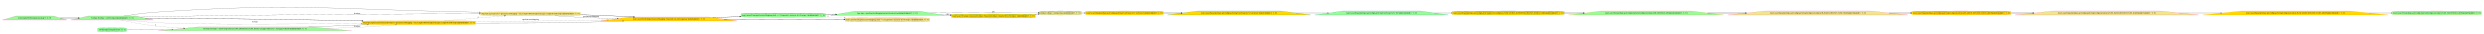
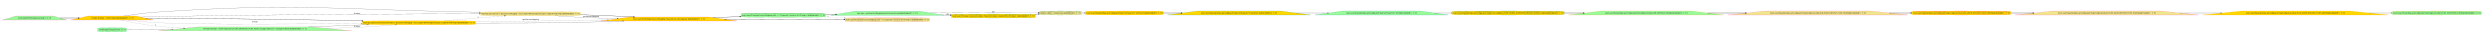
node "FlowSpec flowSpec = initFlowSpec()@@@3@@@['1', '1', '0']": fillcolor palegreen -> gold
